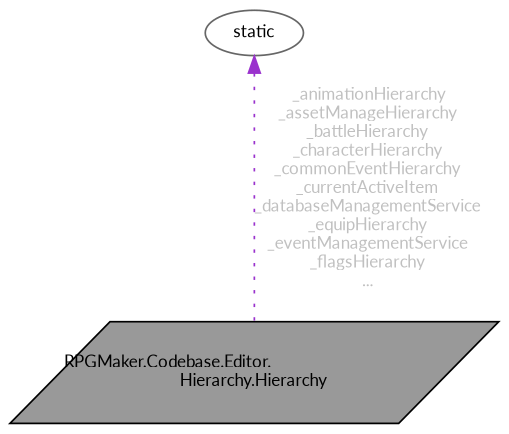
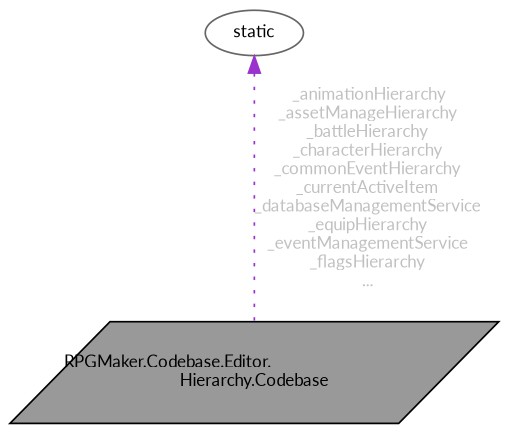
node "RPGMaker.Codebase.Editor. Hierarchy.Hierarchy": label "RPGMaker.Codebase.Editor. Hierarchy.Hierarchy" -> "RPGMaker.Codebase.Editor. Hierarchy.Codebase"
